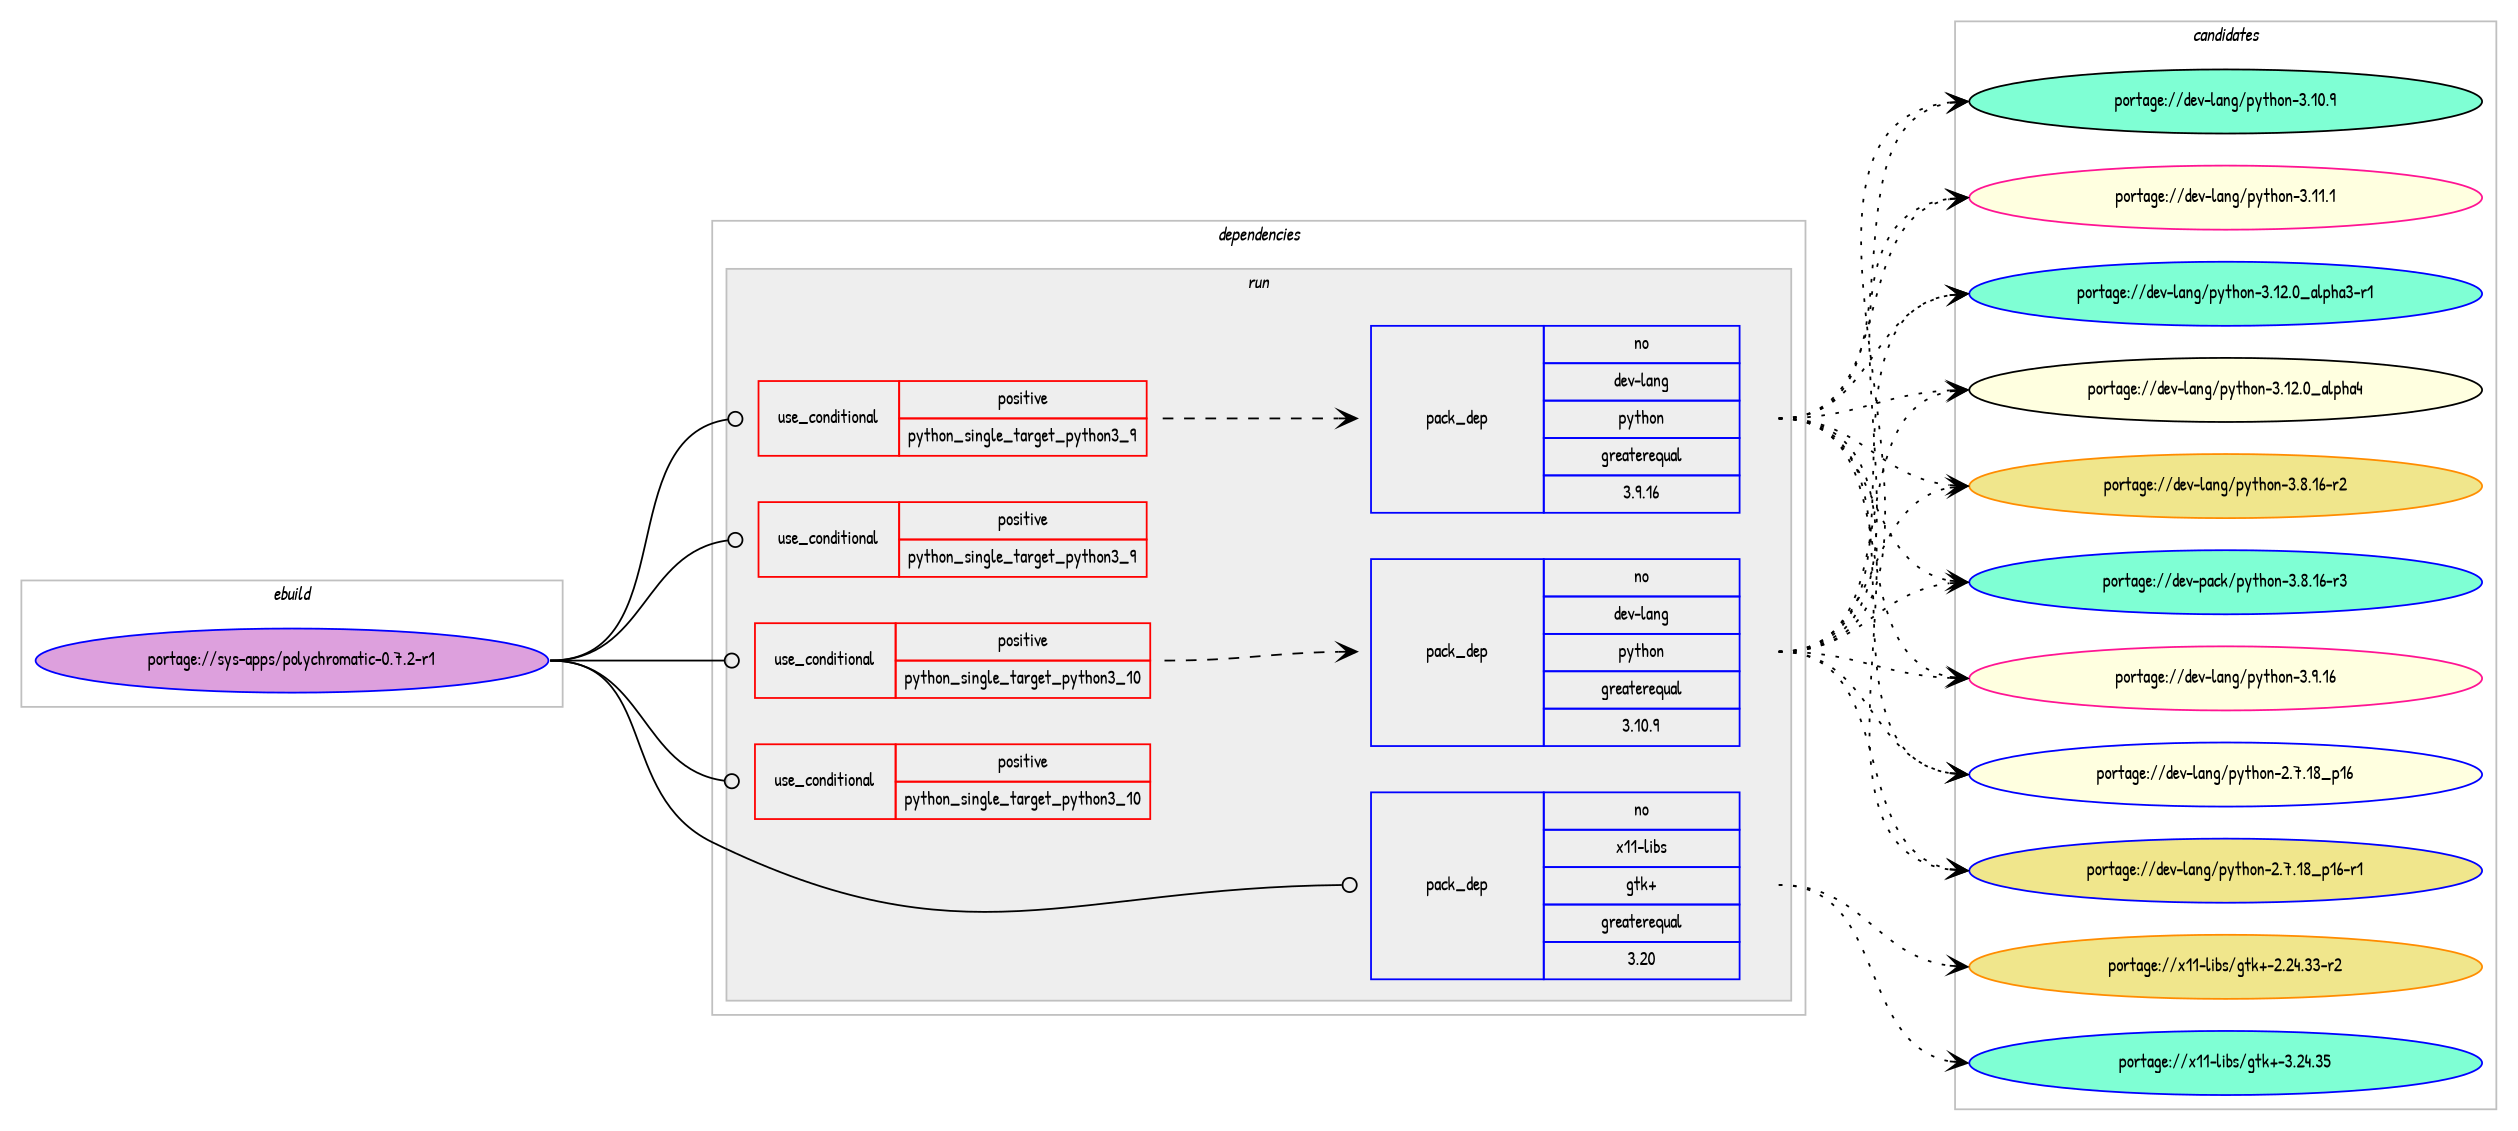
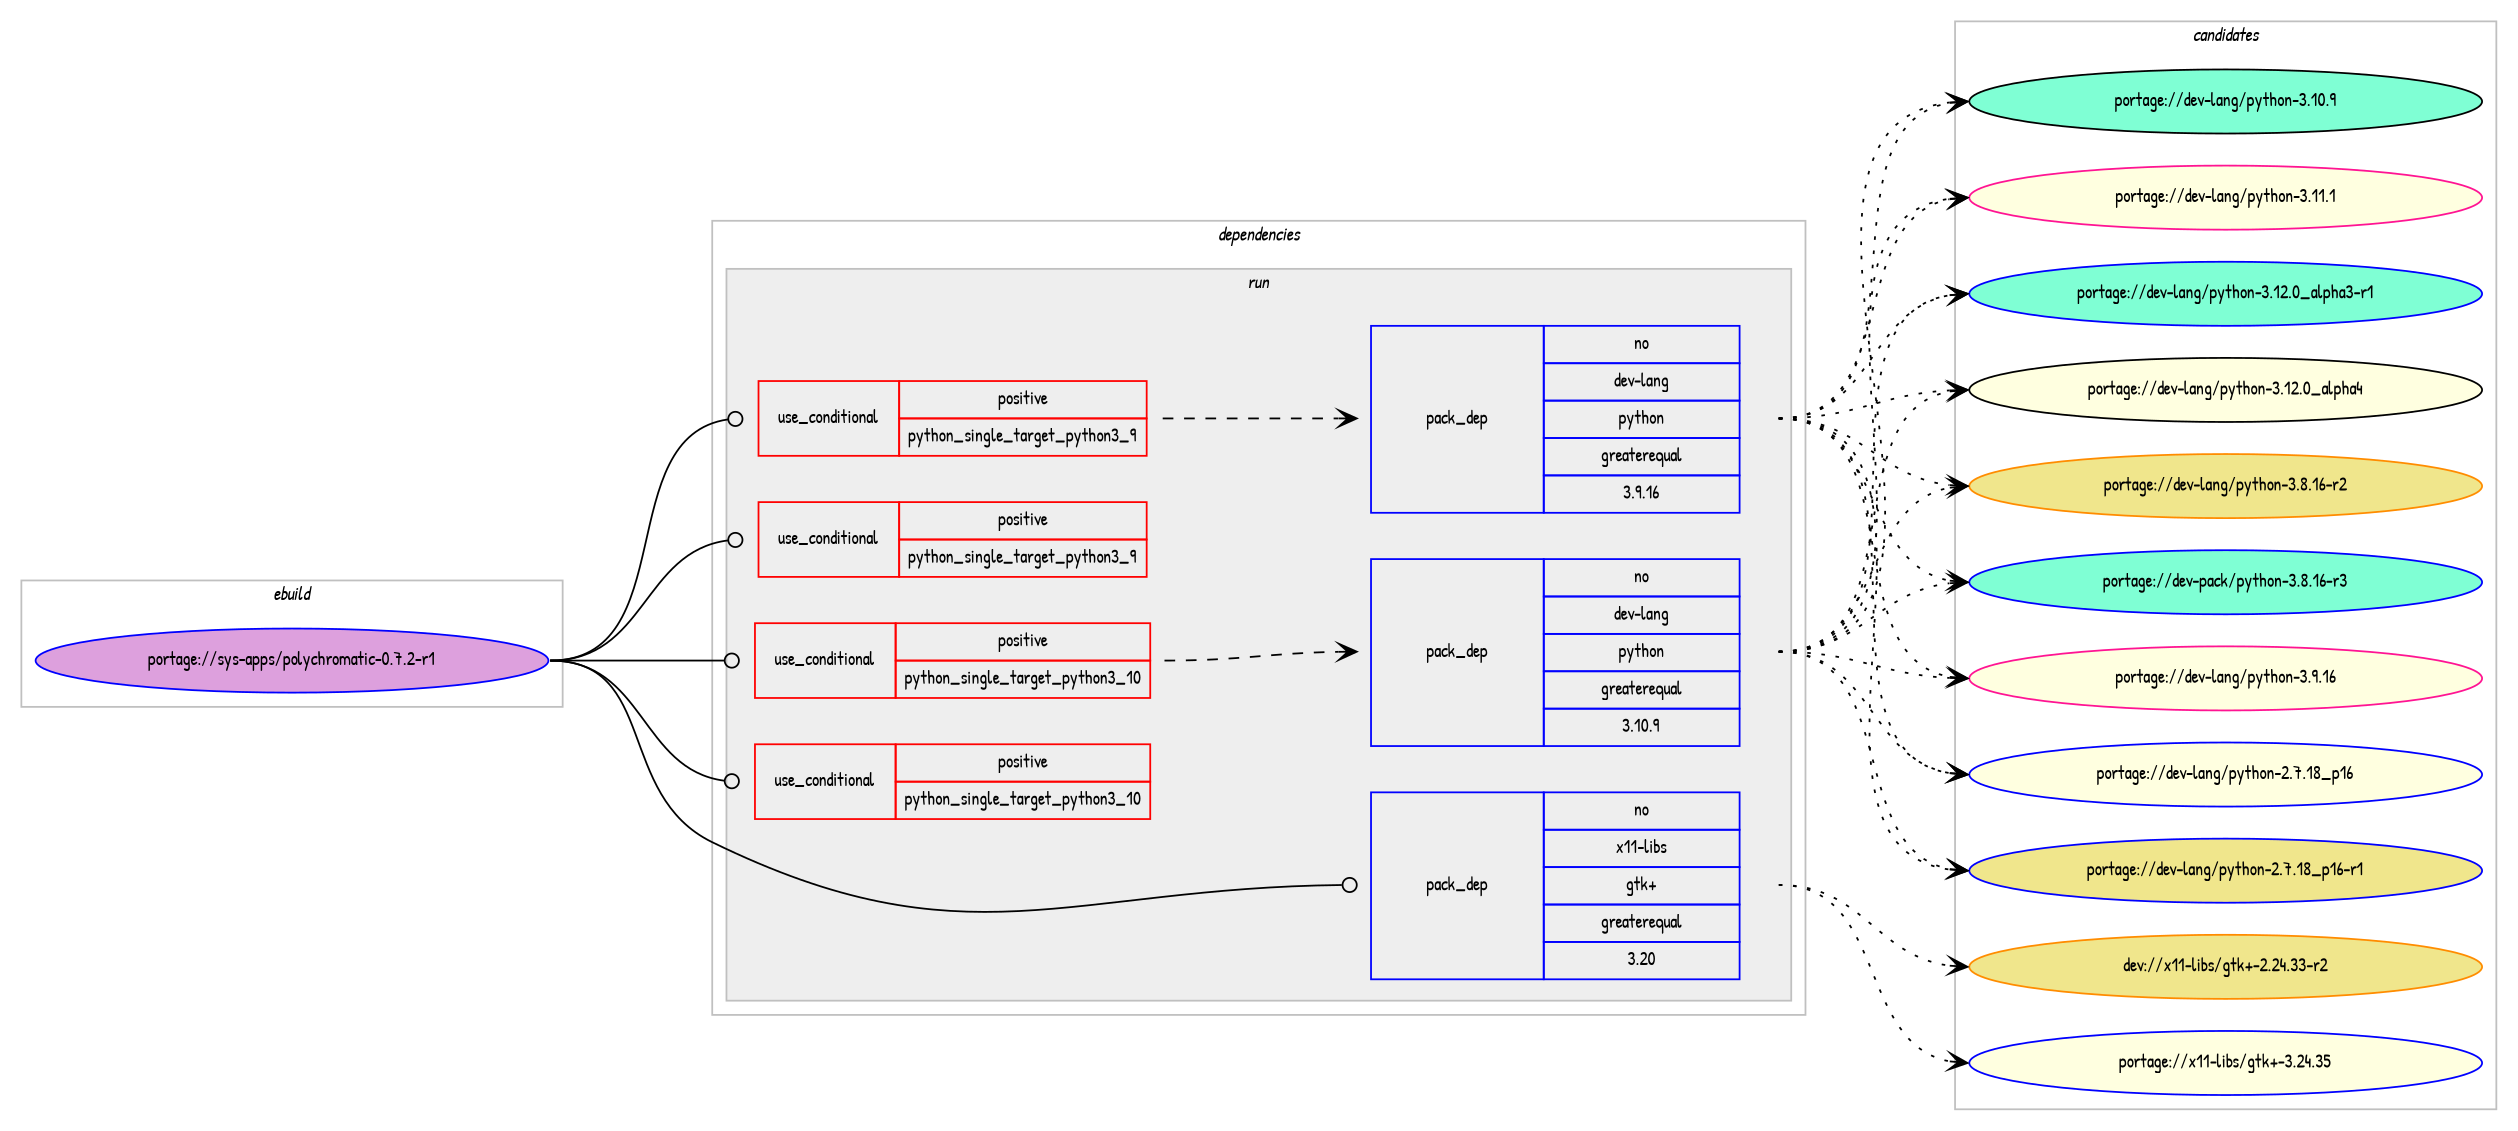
node "portage://x11-libs/gtk+-2.24.33-r2": label "portage://x11-libs/gtk+-2.24.33-r2" -> "dev://x11-libs/gtk+-2.24.33-r2"
node "portage://x11-libs/gtk+-3.24.35": fillcolor aquamarine -> lightyellow
